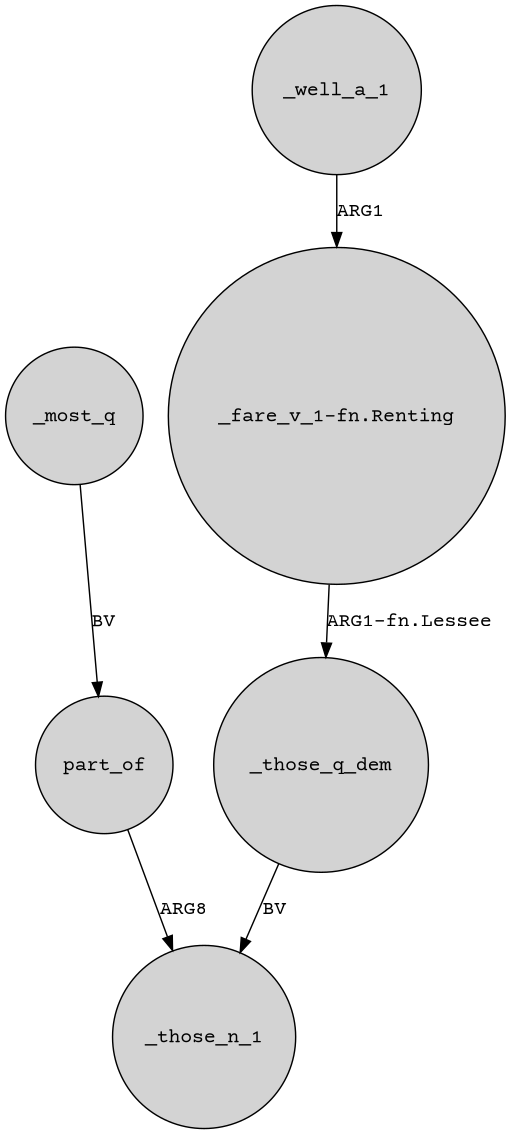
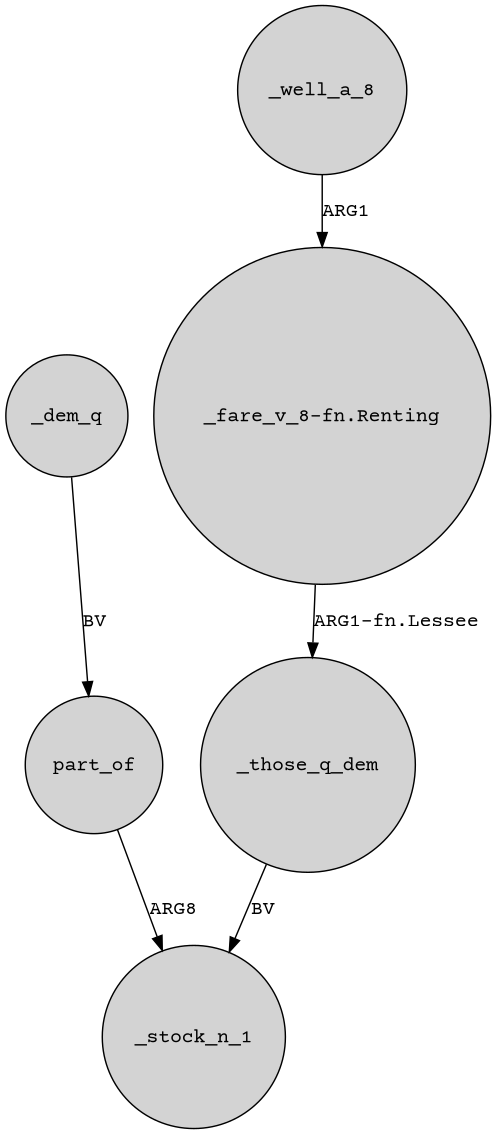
node "_well_a_1": label "_well_a_1" -> "_well_a_8"
node "_most_q": label "_most_q" -> "_dem_q"
node "_fare_v_1-fn.Renting": label "_fare_v_1-fn.Renting" -> "_fare_v_8-fn.Renting"
node "_those_n_1": label "_those_n_1" -> "_stock_n_1"
